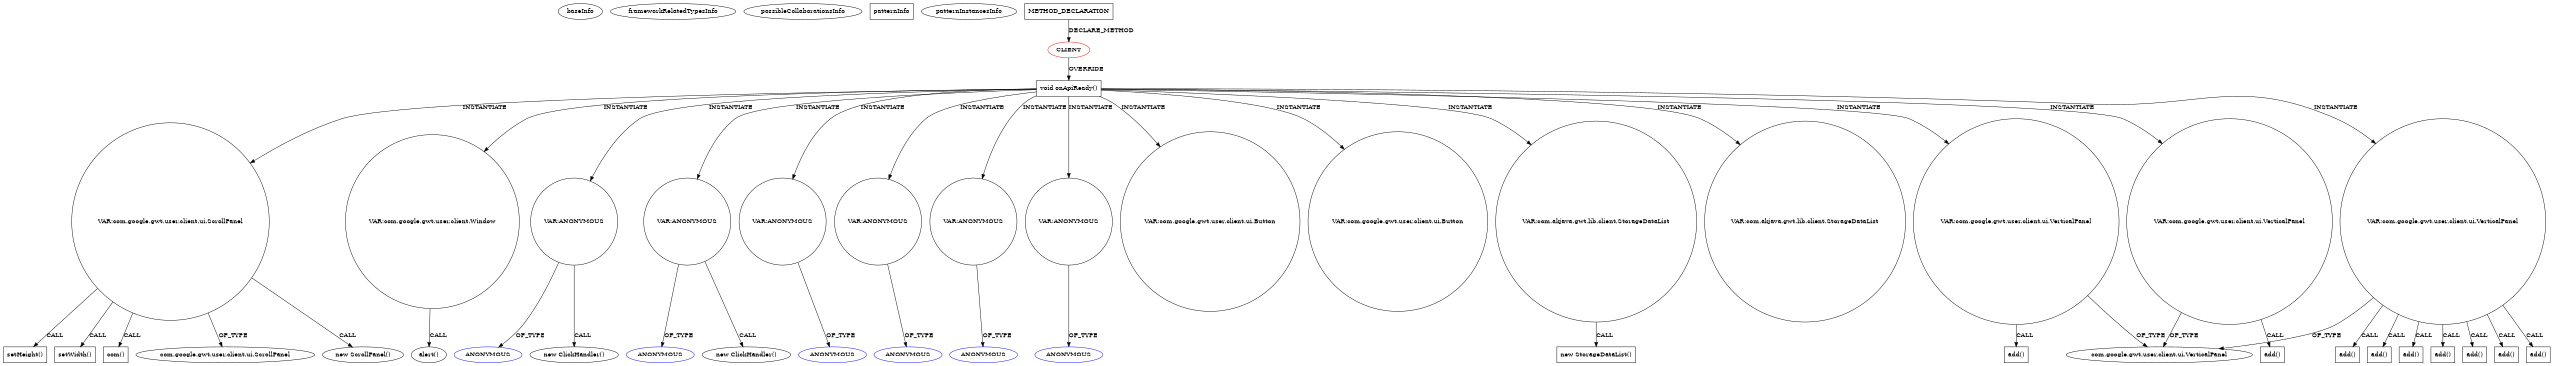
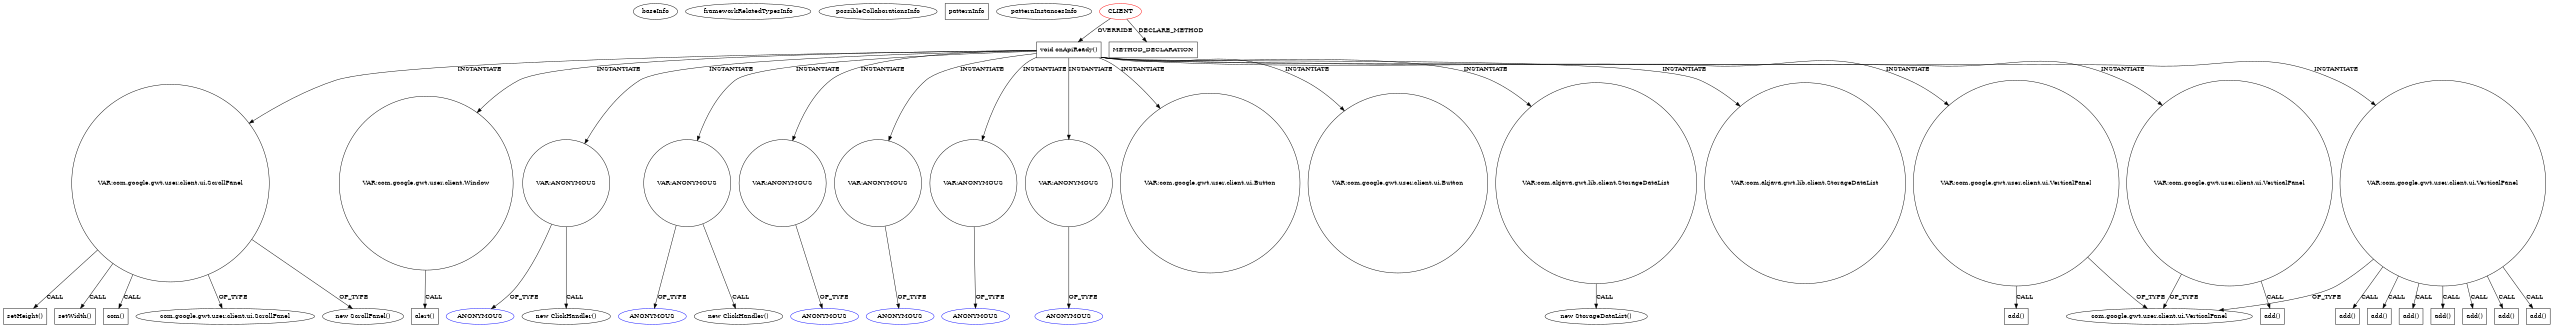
edge "METHOD_DECLARATION" -> "CLIENT": reversed
edge "VAR:com.google.gwt.user.client.ui.ScrollPanel" -> "new ScrollPanel()": label "CALL" -> "OF_TYPE"
node "alert()": shape ellipse -> box
node "new StorageDataList()": shape box -> ellipse
